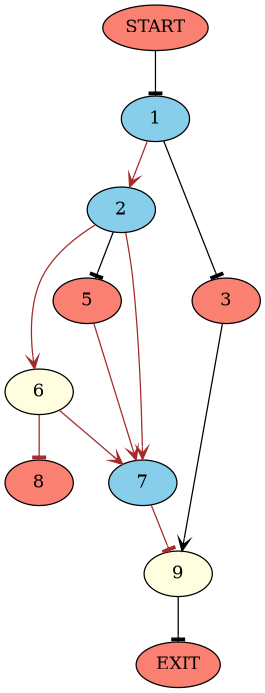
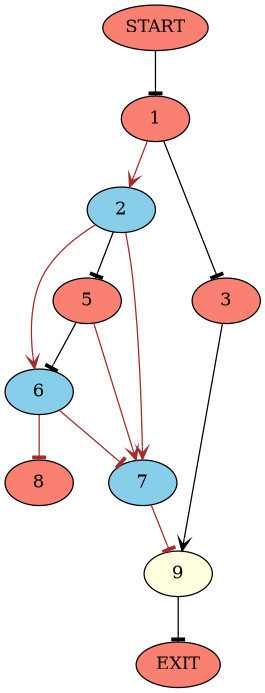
node "1": fillcolor skyblue -> salmon
edge "5" -> "6": added
node "6": fillcolor lightyellow -> skyblue
edge "6" -> "7": arrowhead vee -> tee
